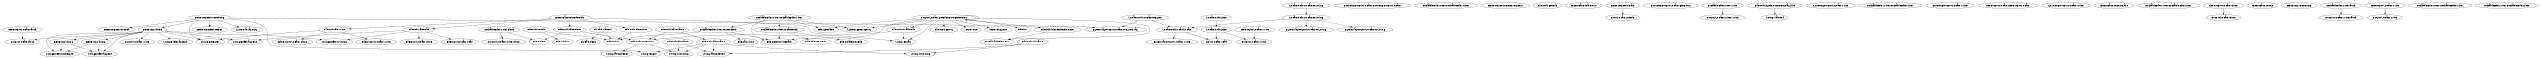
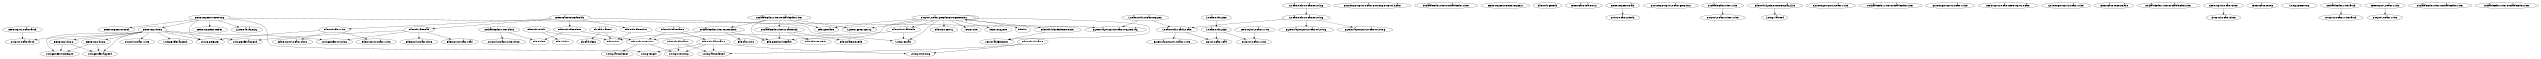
node "HexDump.HexDump": label "HexDump.HexDump" -> "String.HexDump"
node "Thread.addElement": label "Thread.addElement" -> "Vector.addElement"
